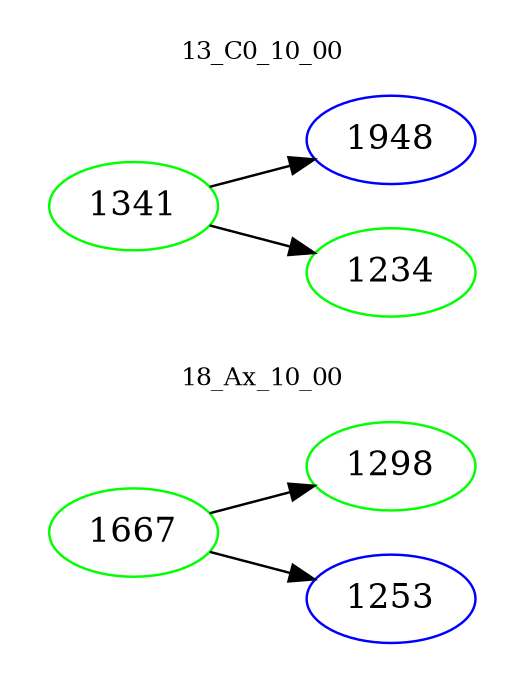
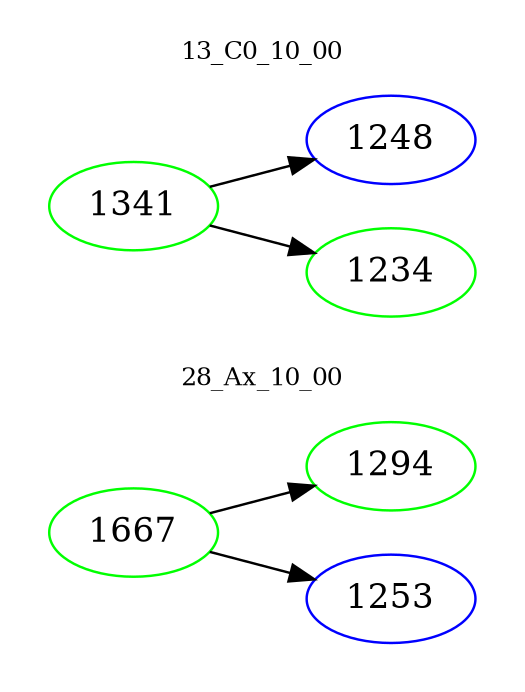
node "1948": label "1948" -> "1248"
cluster "18_Ax_10_00": label "18_Ax_10_00" -> "28_Ax_10_00"
node "1298": label "1298" -> "1294"
